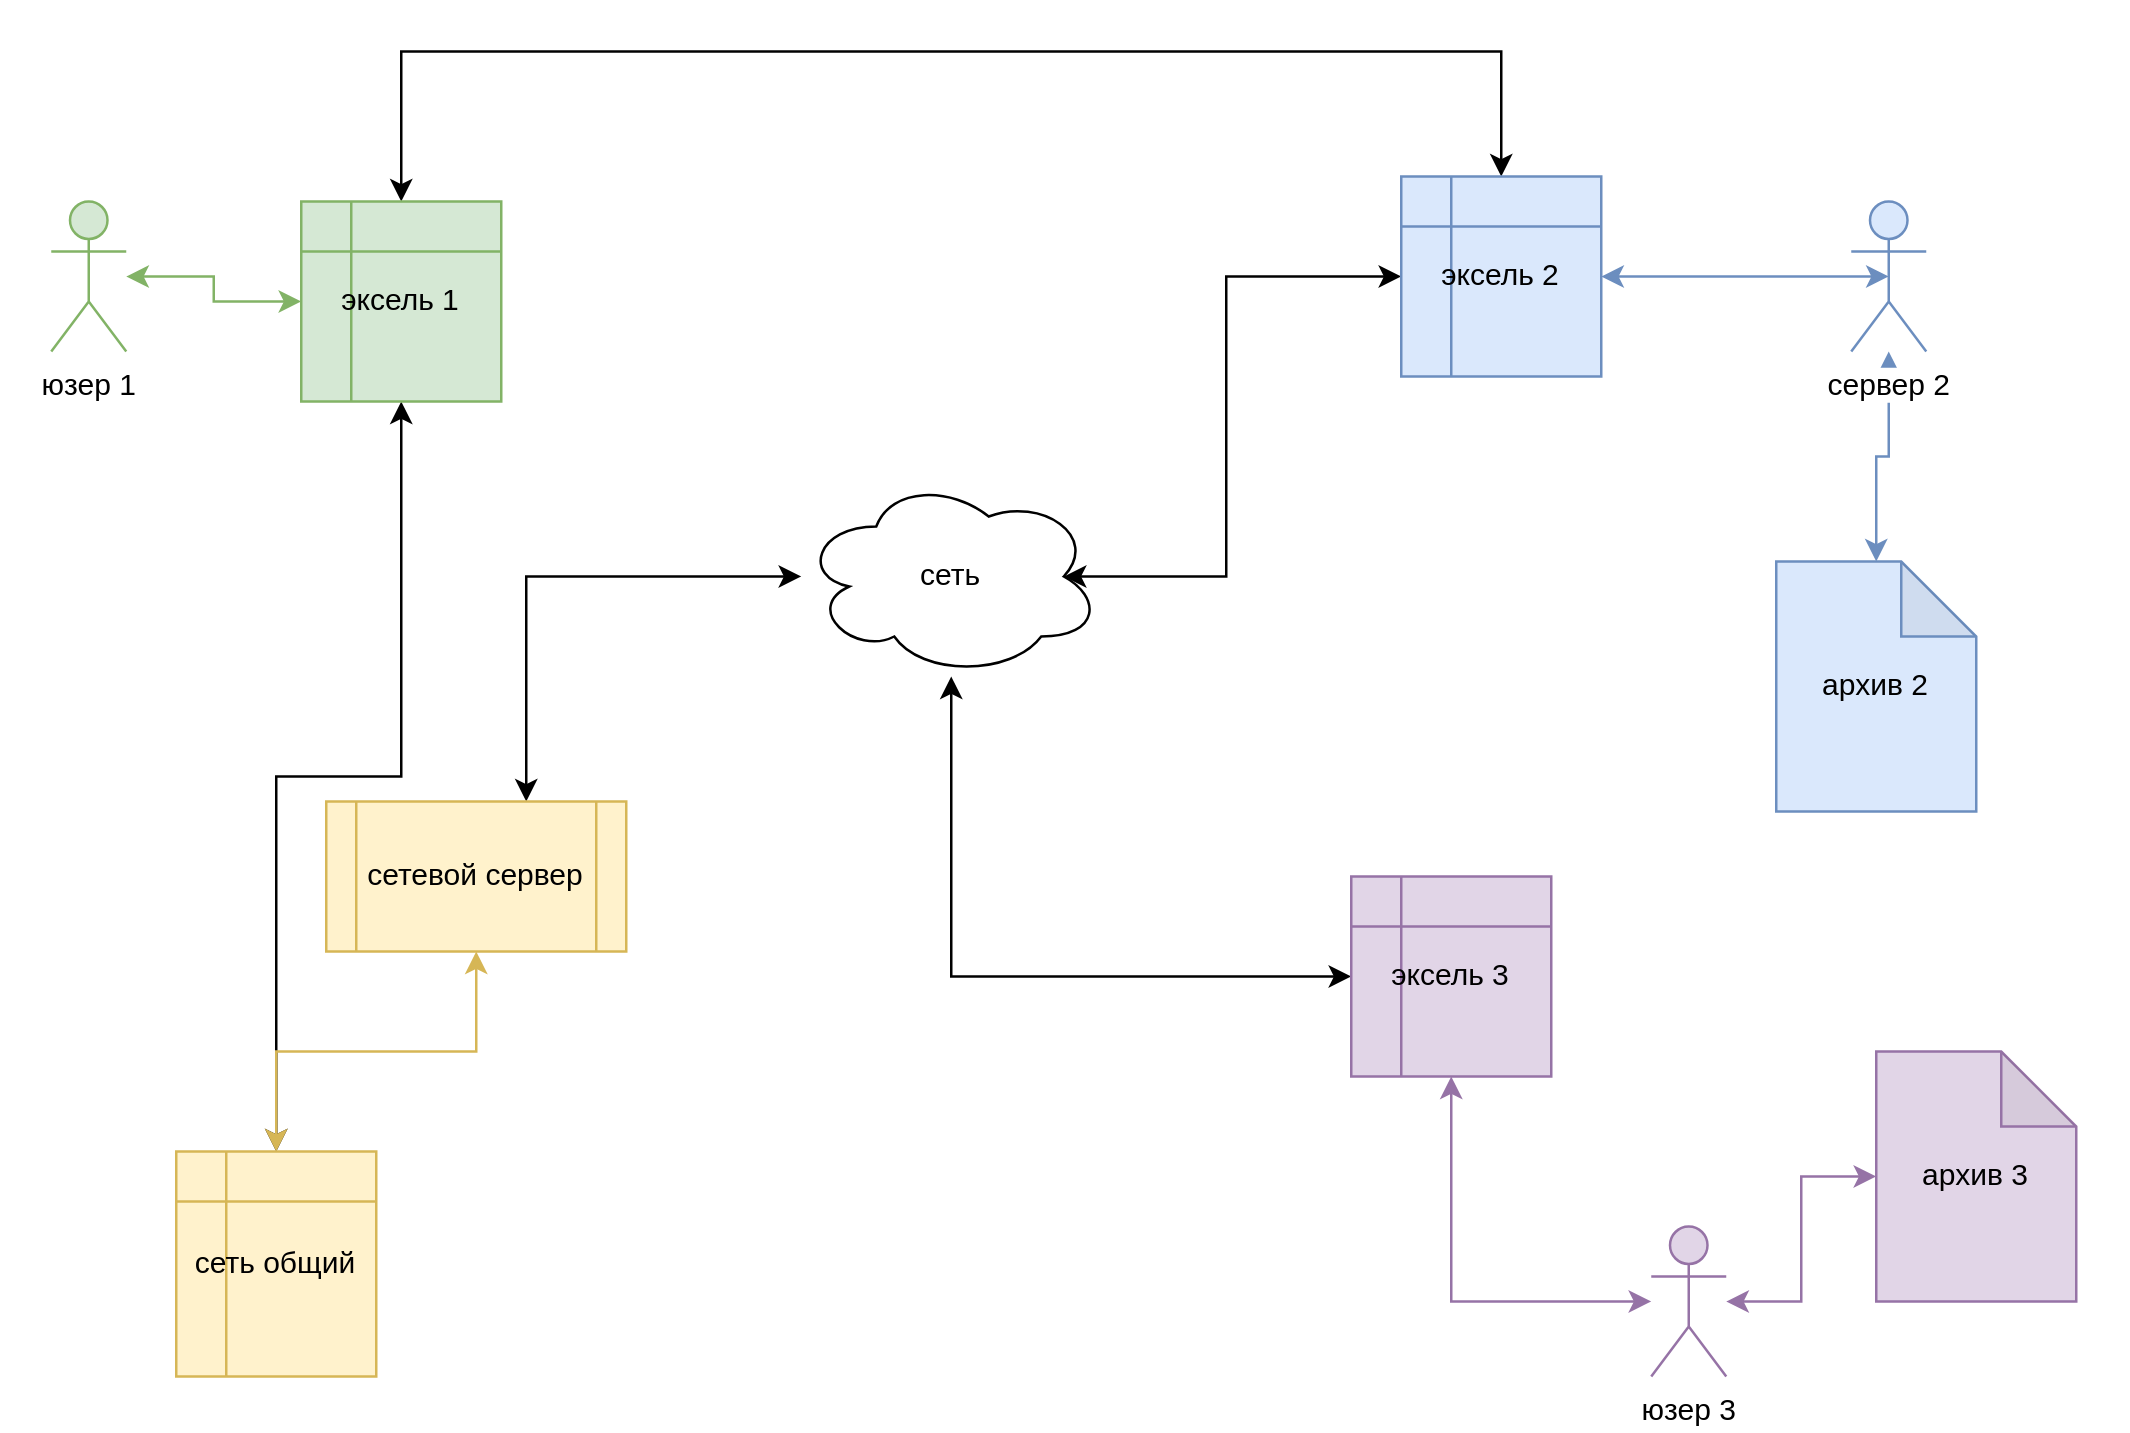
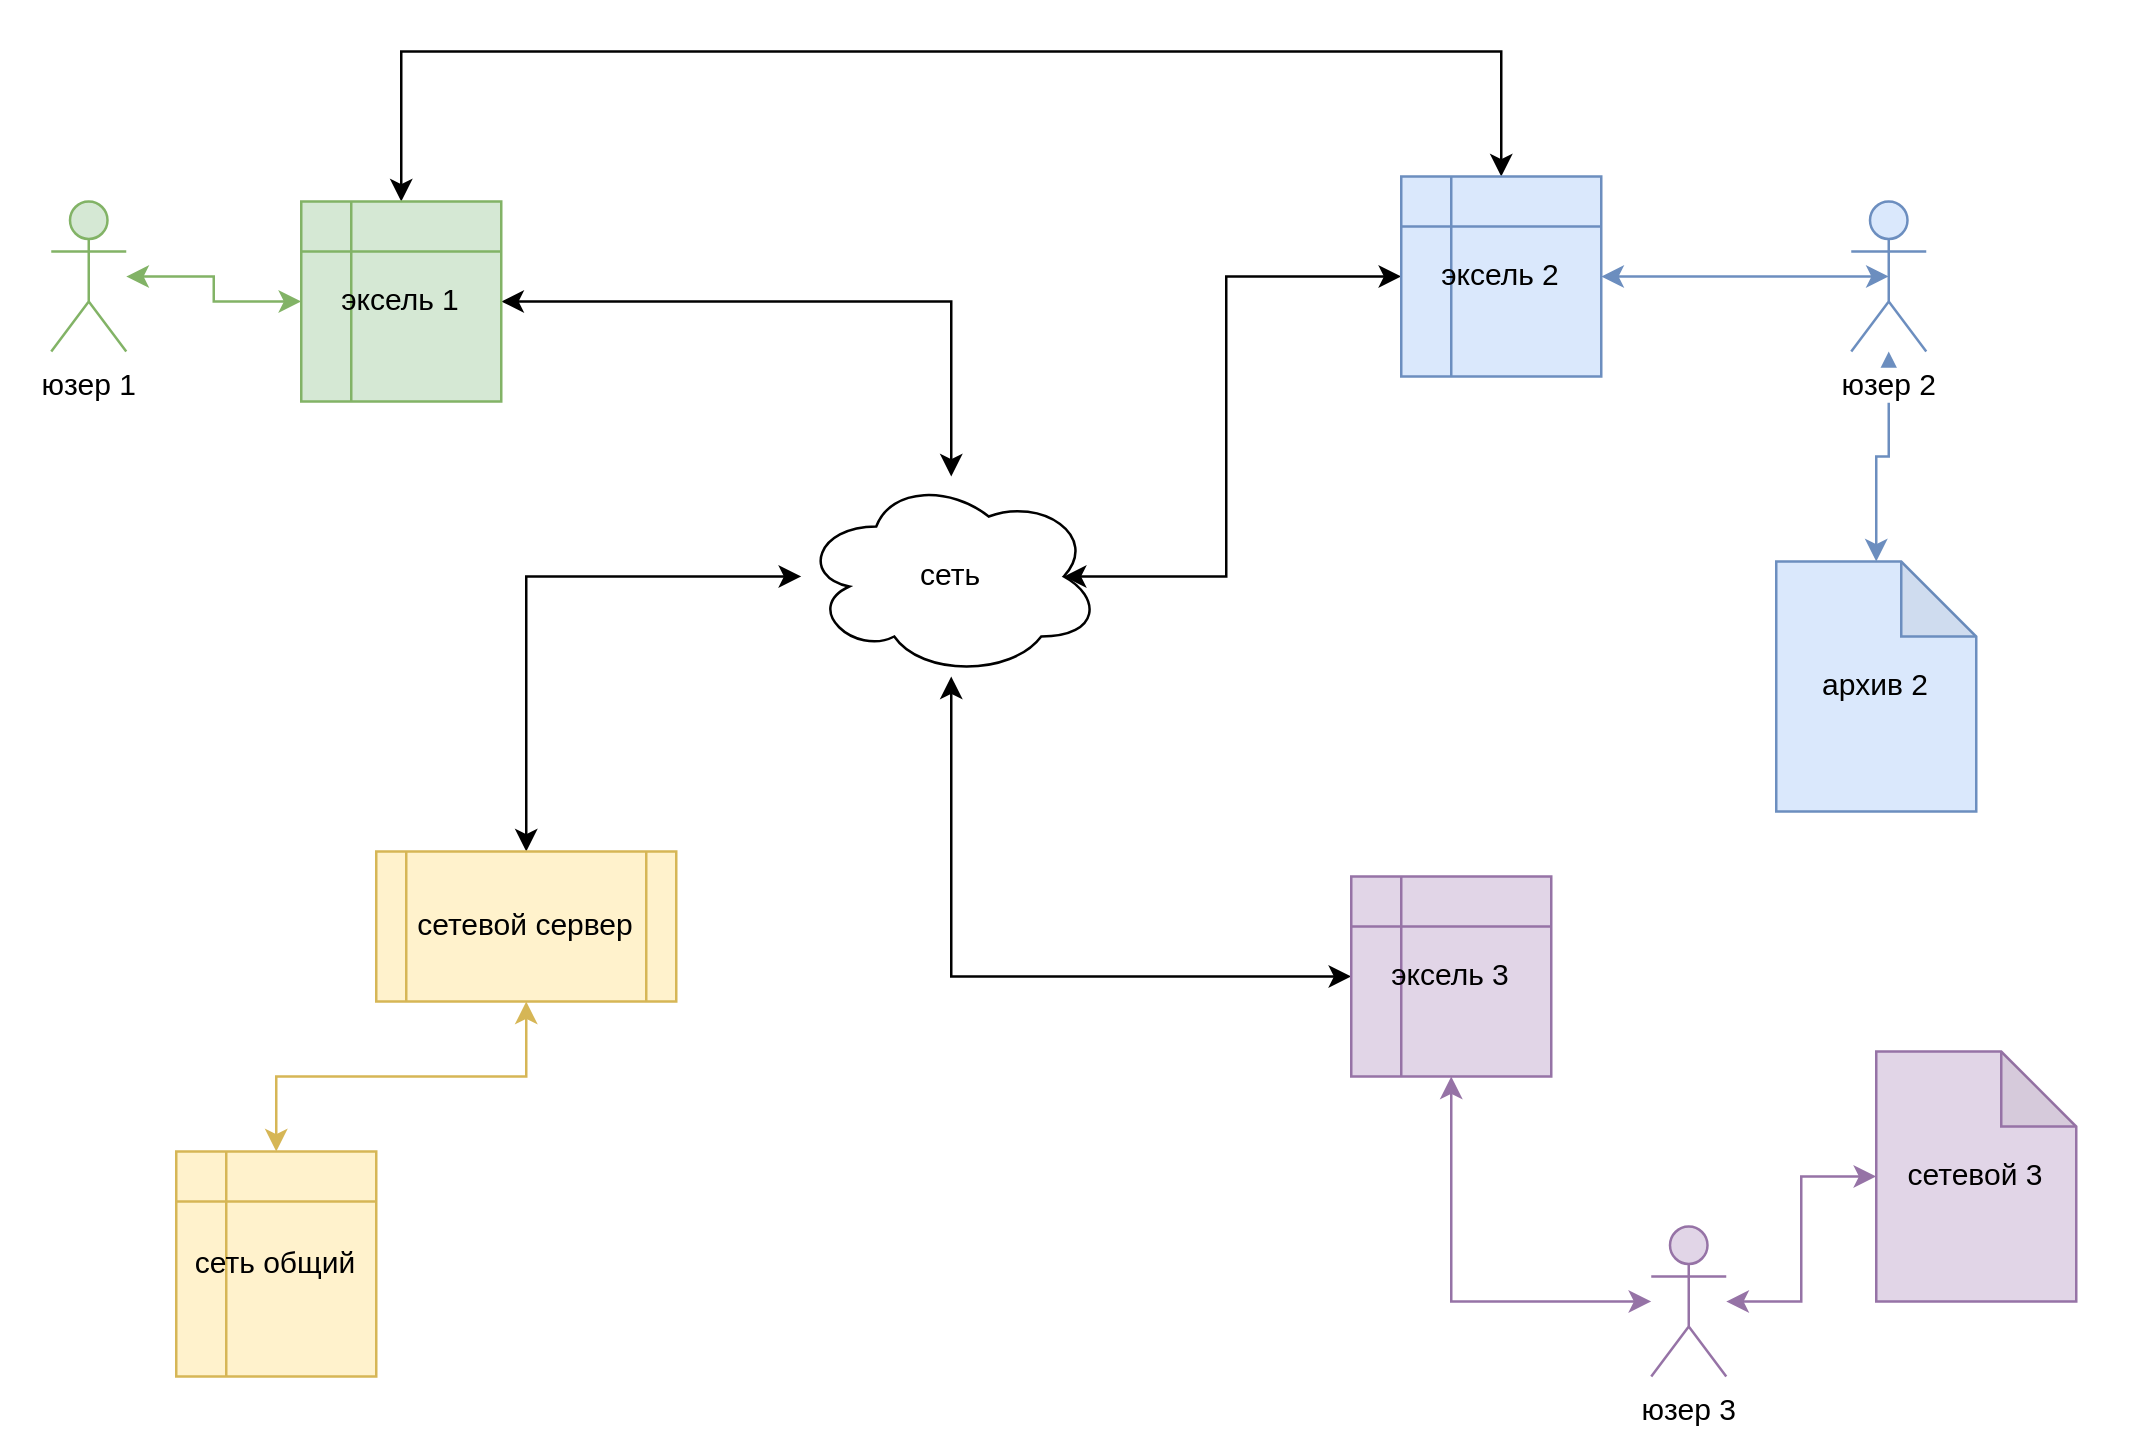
node "сервер 2": label "сервер 2" -> "юзер 2"
edge "эксель 1" -- "сеть общий": now "эксель 1" -- "сеть"
node "сетевой сервер": moved (476, 876) -> (526, 926)
node "архив 3": label "архив 3" -> "сетевой 3"
